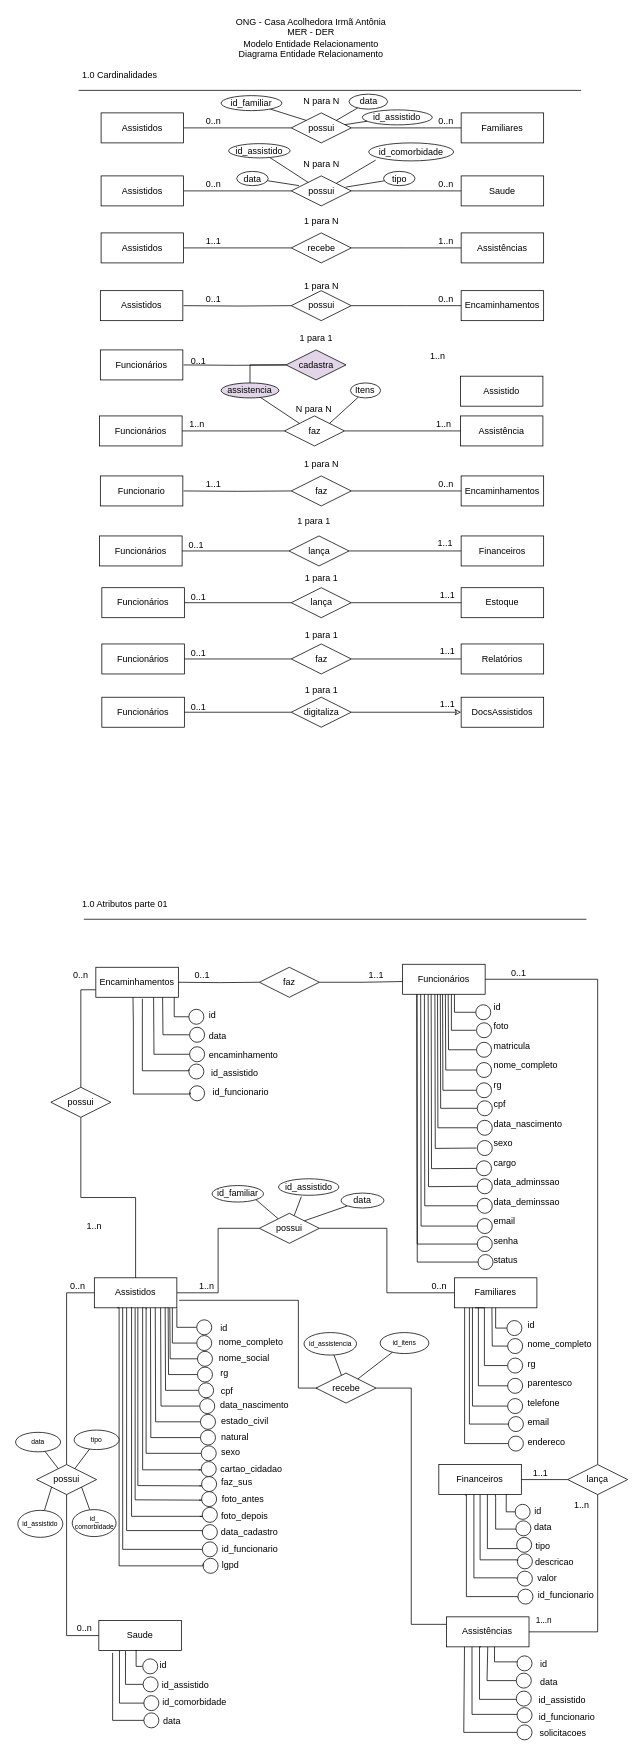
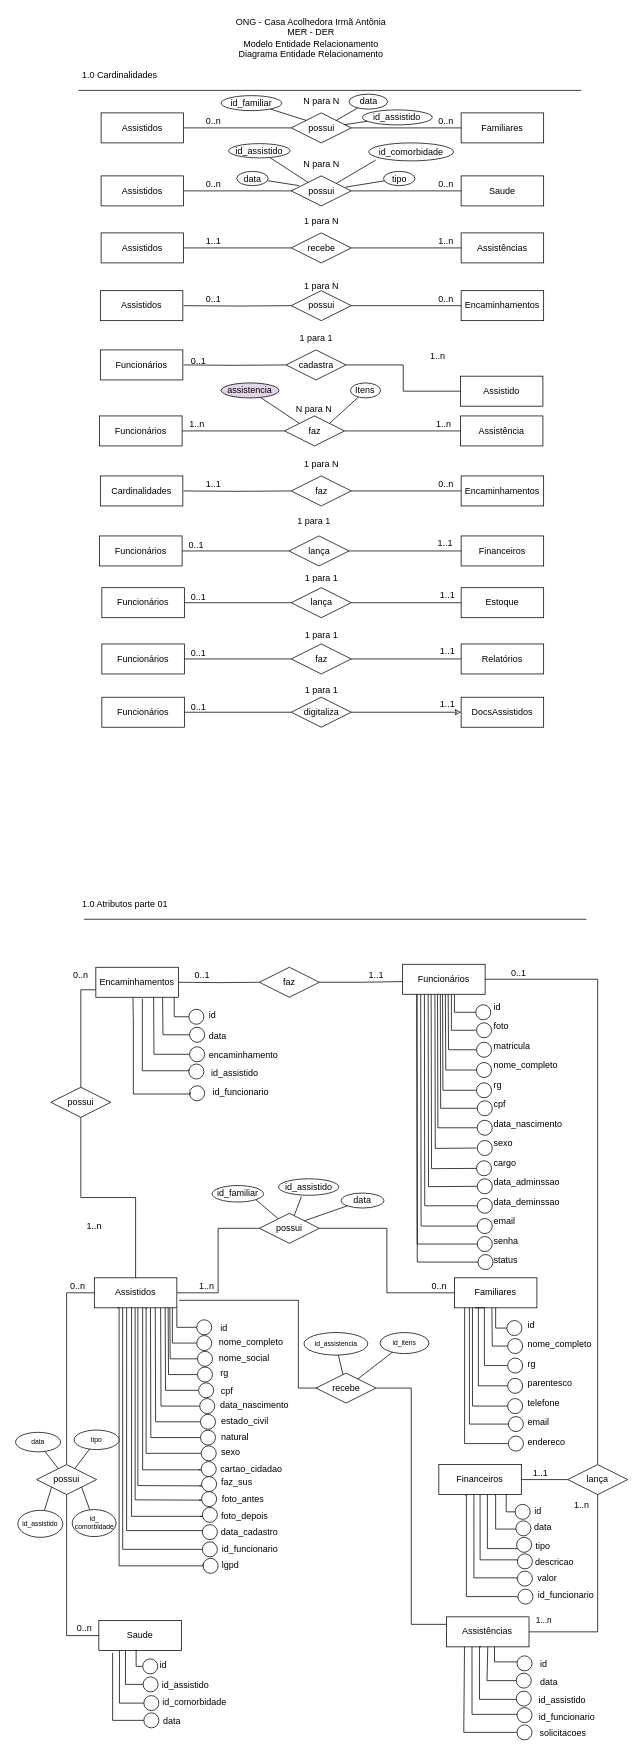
node "cadastra": fillcolor #e1d5e7 -> #ffffff
edge "cadastra" -- "assistencia": now "cadastra" -- "Assistido"
node "Funcionario": label "Funcionario" -> "Cardinalidades"
node "id_assistencia": size 53x23 -> 64x23
